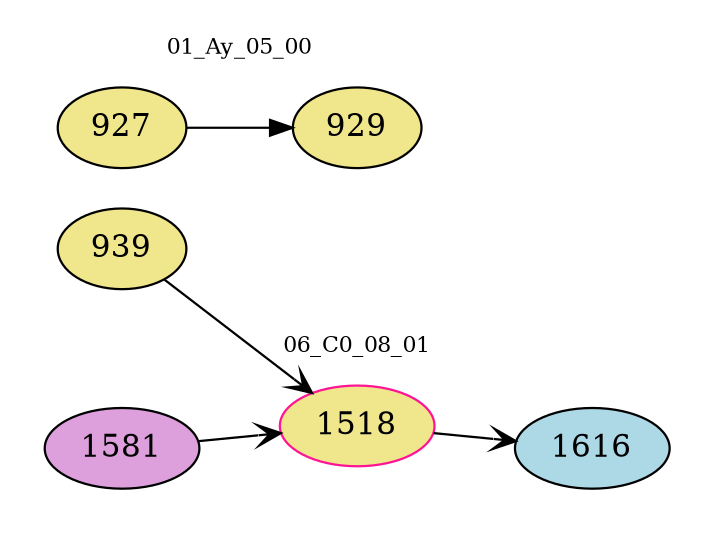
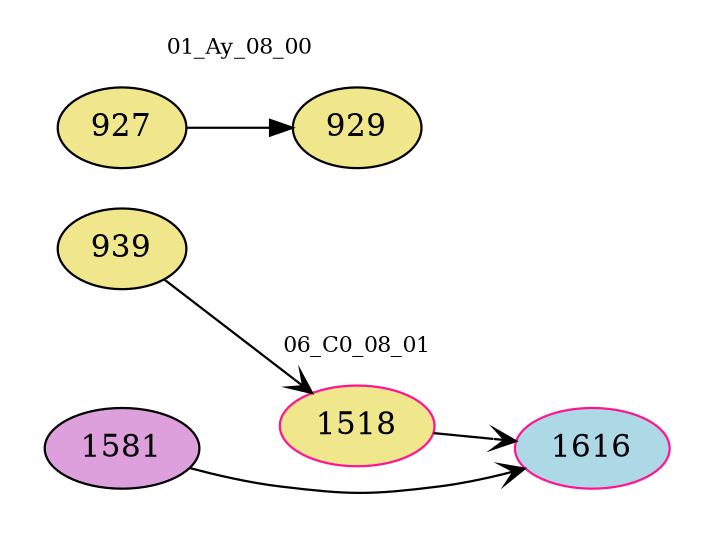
cluster "01_Ay_05_00": label "01_Ay_05_00" -> "01_Ay_08_00"
edge "1581" -> "1518": now "1581" -> "1616"
node "1616": color black -> deeppink
